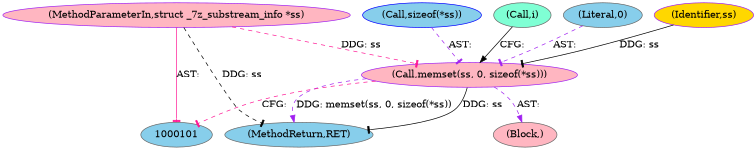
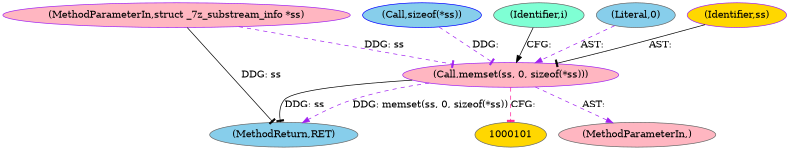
node "(Call,i)": label "(Call,i)" -> "(Identifier,i)"
edge "(MethodParameterIn,struct _7z_substream_info *ss)" -> "(Call,memset(ss, 0, sizeof(*ss)))": color deeppink -> purple
edge "(Call,sizeof(*ss))" -> "(Call,memset(ss, 0, sizeof(*ss)))": label "AST: " -> "DDG: "
edge "(Literal,0)" -> "(Call,memset(ss, 0, sizeof(*ss)))": arrowhead tee -> normal
edge "(Identifier,ss)" -> "(Call,memset(ss, 0, sizeof(*ss)))": label "DDG: ss" -> "AST: "
edge "(MethodParameterIn,struct _7z_substream_info *ss)" -> "1000101": removed, label "AST:"
edge "(MethodParameterIn,struct _7z_substream_info *ss)" -> "(MethodReturn,RET)": style dashed -> solid
node "1000101": fillcolor skyblue -> gold
node "(Block,)": label "(Block,)" -> "(MethodParameterIn,)"
